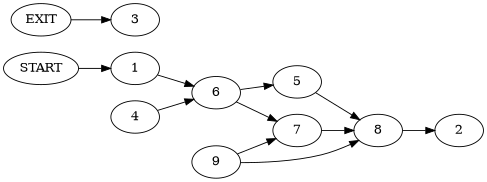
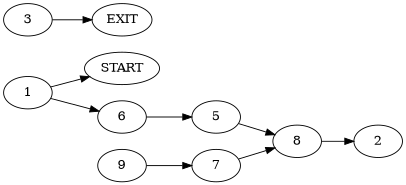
edge "EXIT" -> "3": reversed
edge "START" -> "1": reversed
edge "6" -> "7": removed
node "4": removed
edge "9" -> "8": removed
